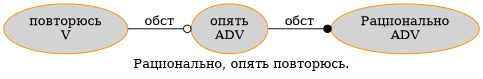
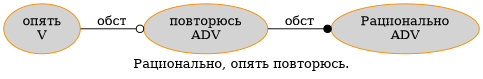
node "повторюсь V": label "повторюсь V" -> "опять V"
node "опять ADV": label "опять ADV" -> "повторюсь ADV"
